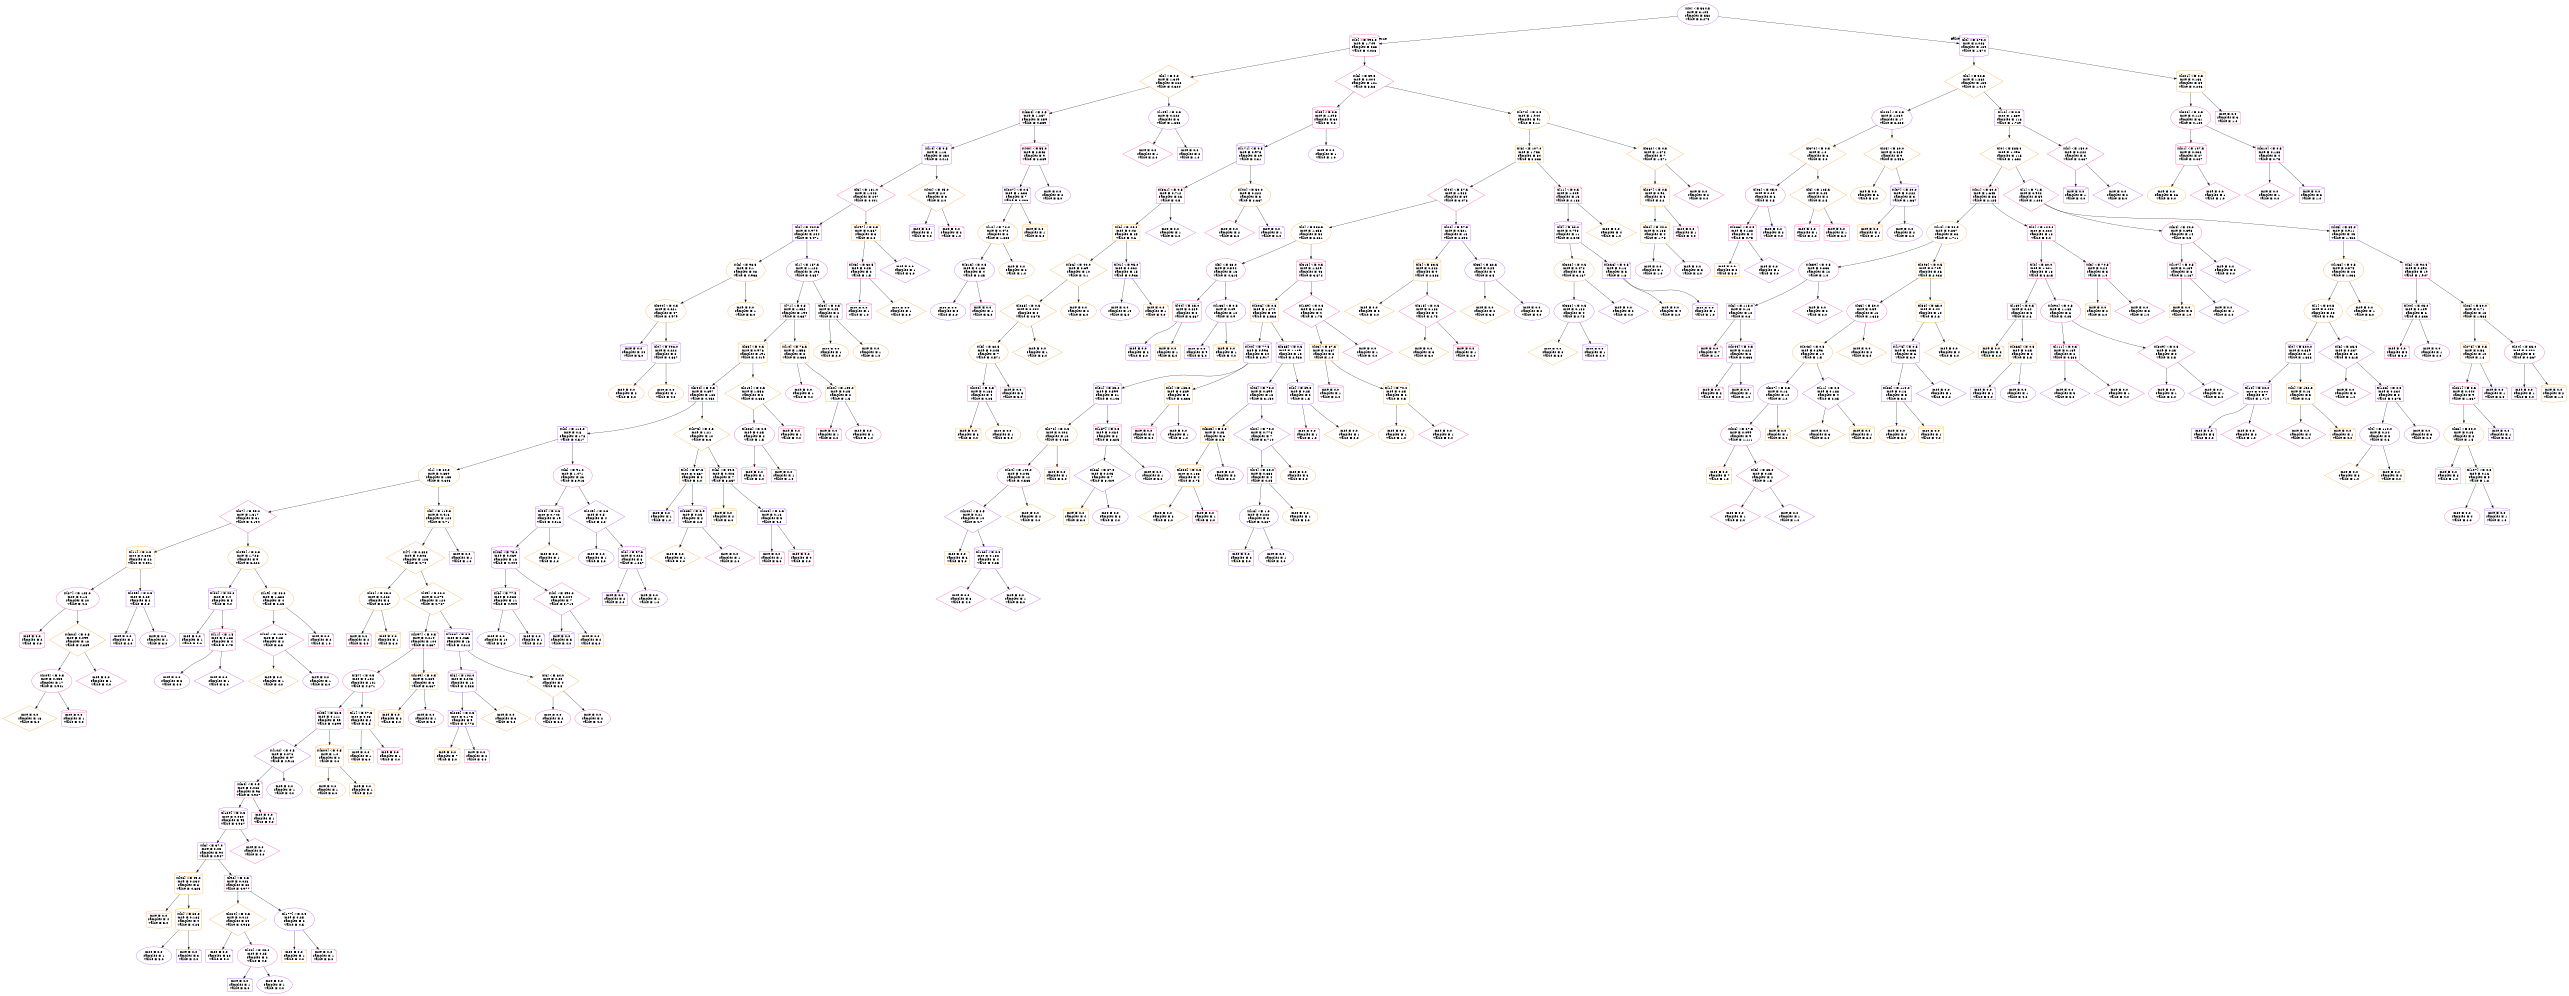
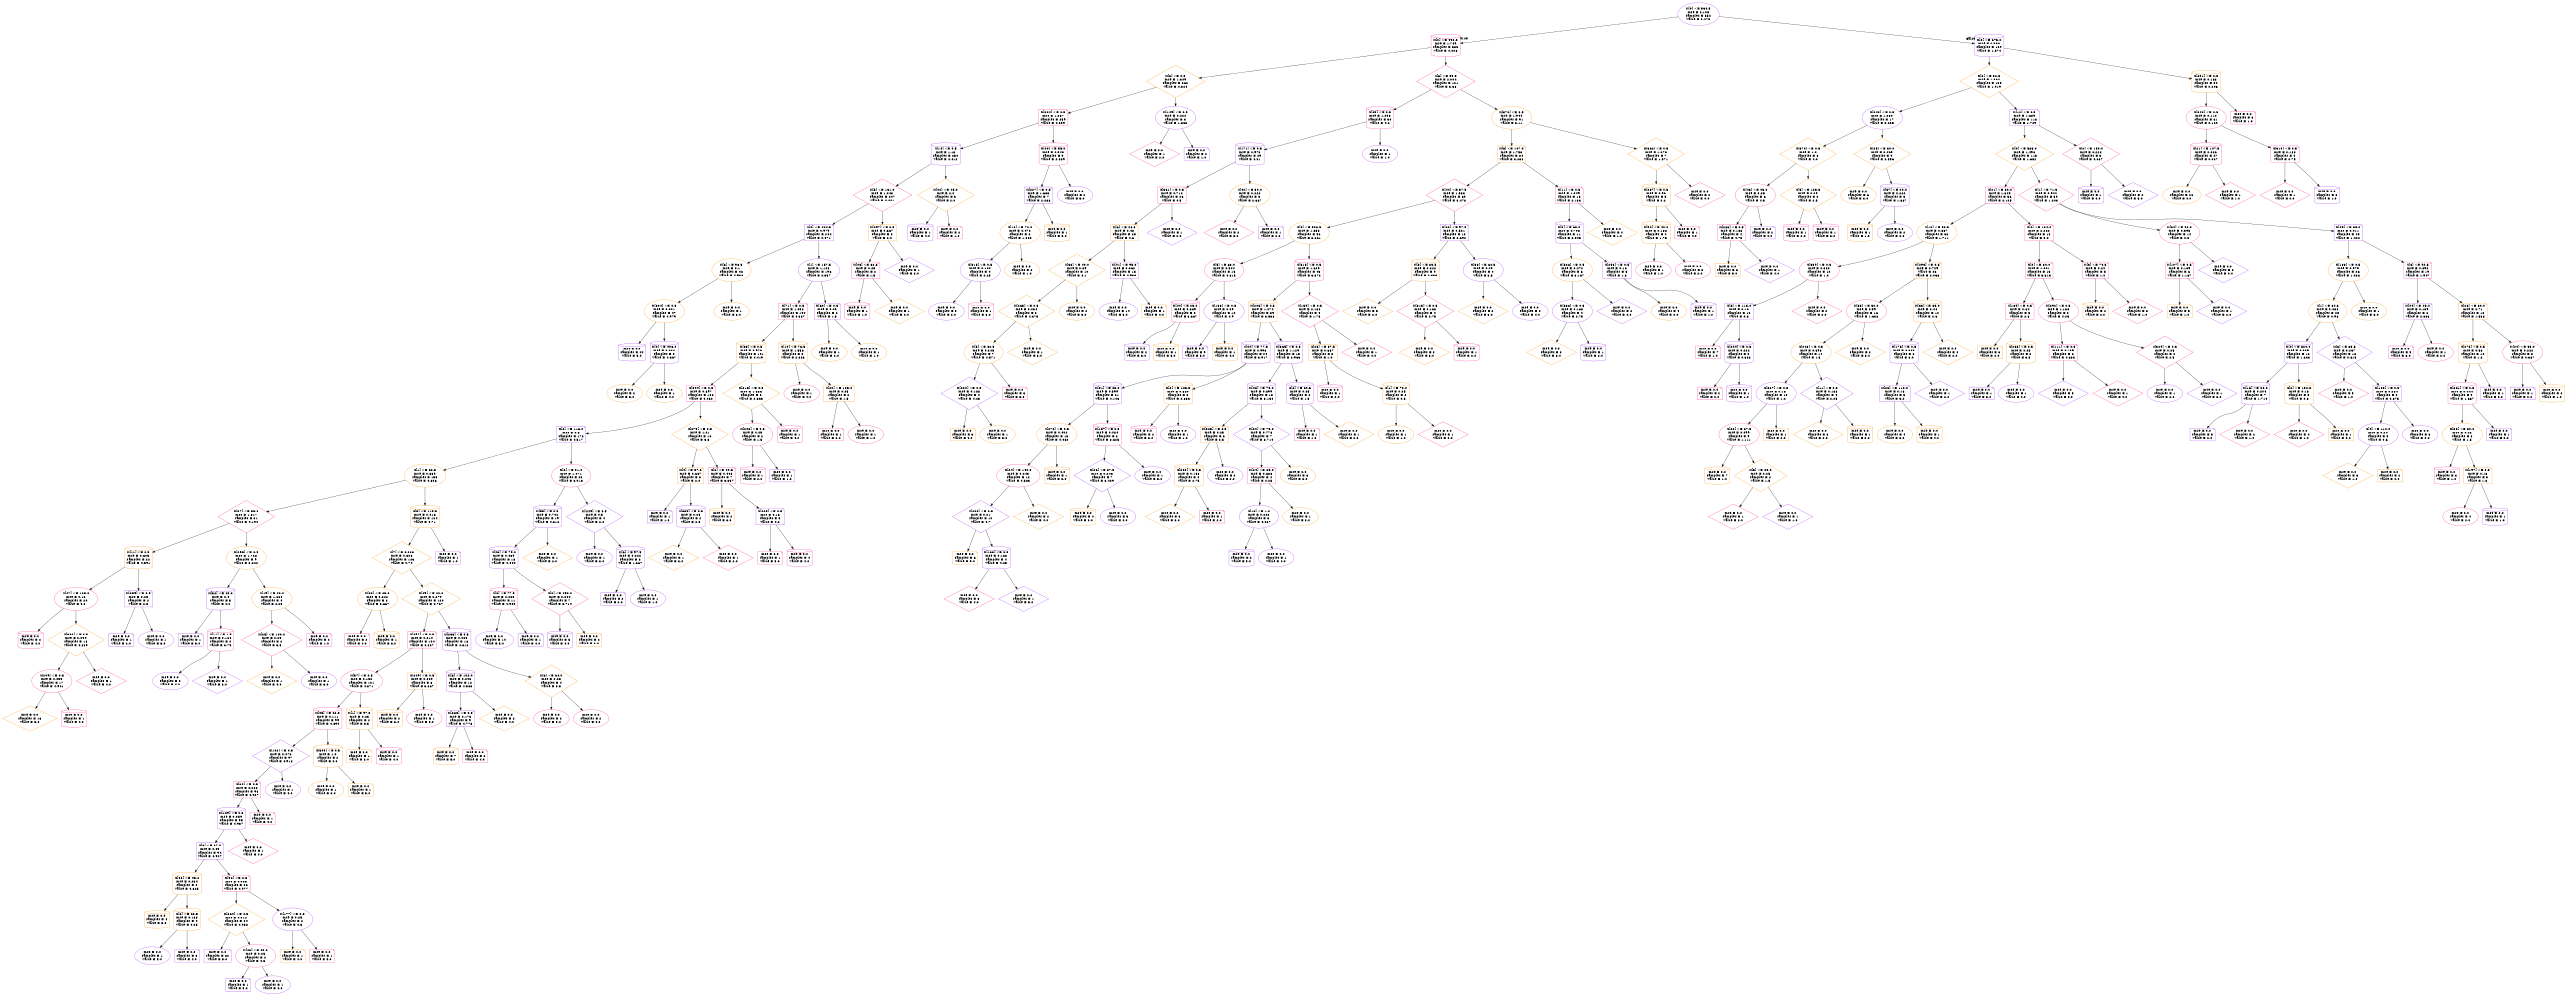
node "X[293] <= 0.5 mse = 0.729 samples = 26 value = 2.038": label "X[293] <= 0.5 mse = 0.729 samples = 26 value = 2.038" -> "X[293] <= 0.5 mse = 0.729 value = 26 value = 2.038"
node "X[200] <= 0.5 mse = 0.188 samples = 4 value = 4.25": shape note -> diamond
node "X[5] <= 85.0 mse = 0.25 samples = 2 value = 1.5": color deeppink -> darkorange
